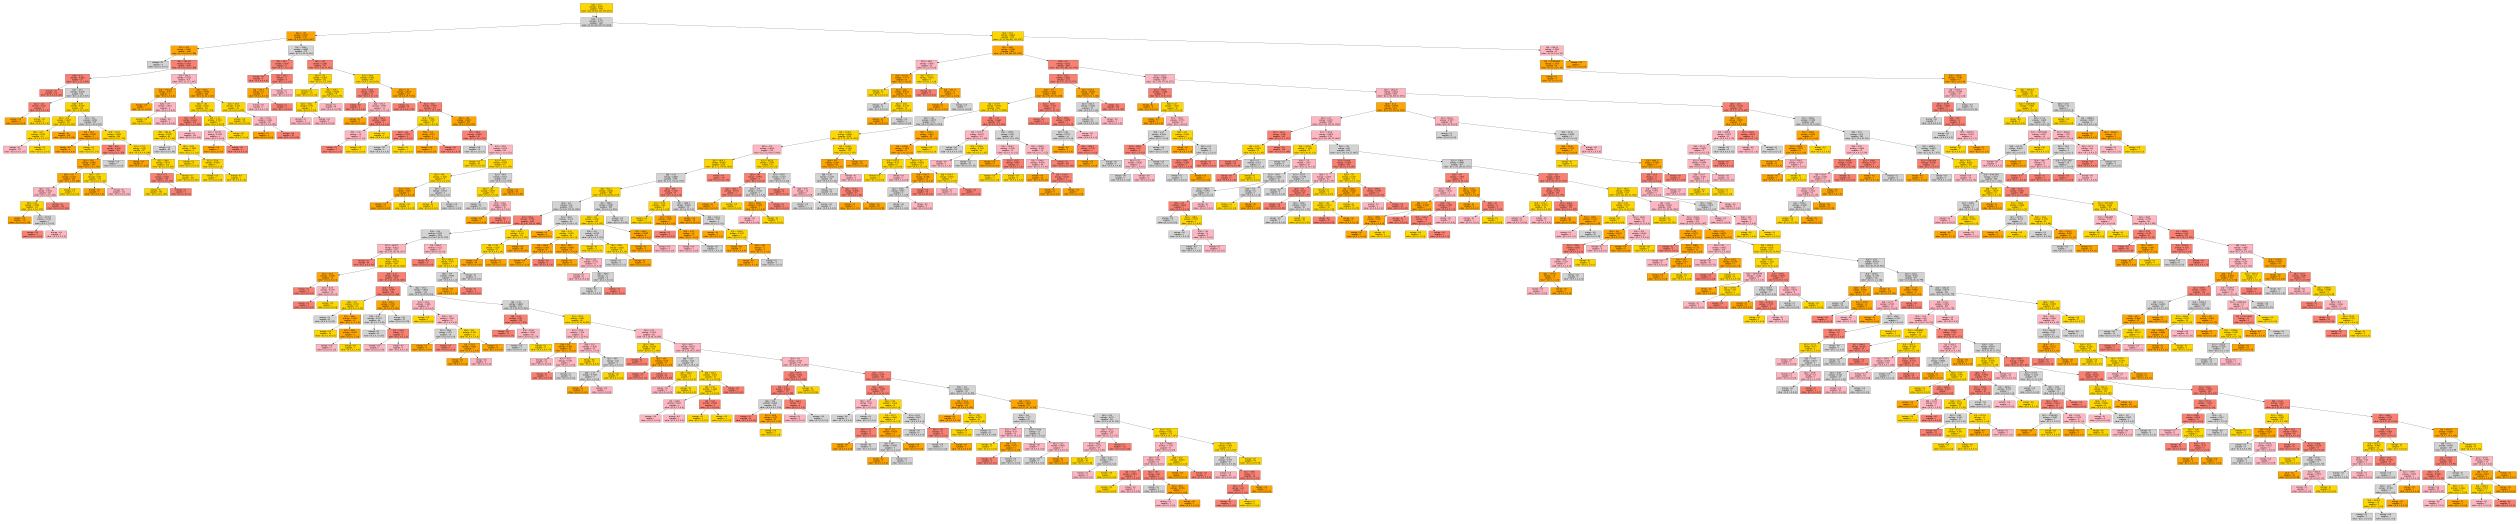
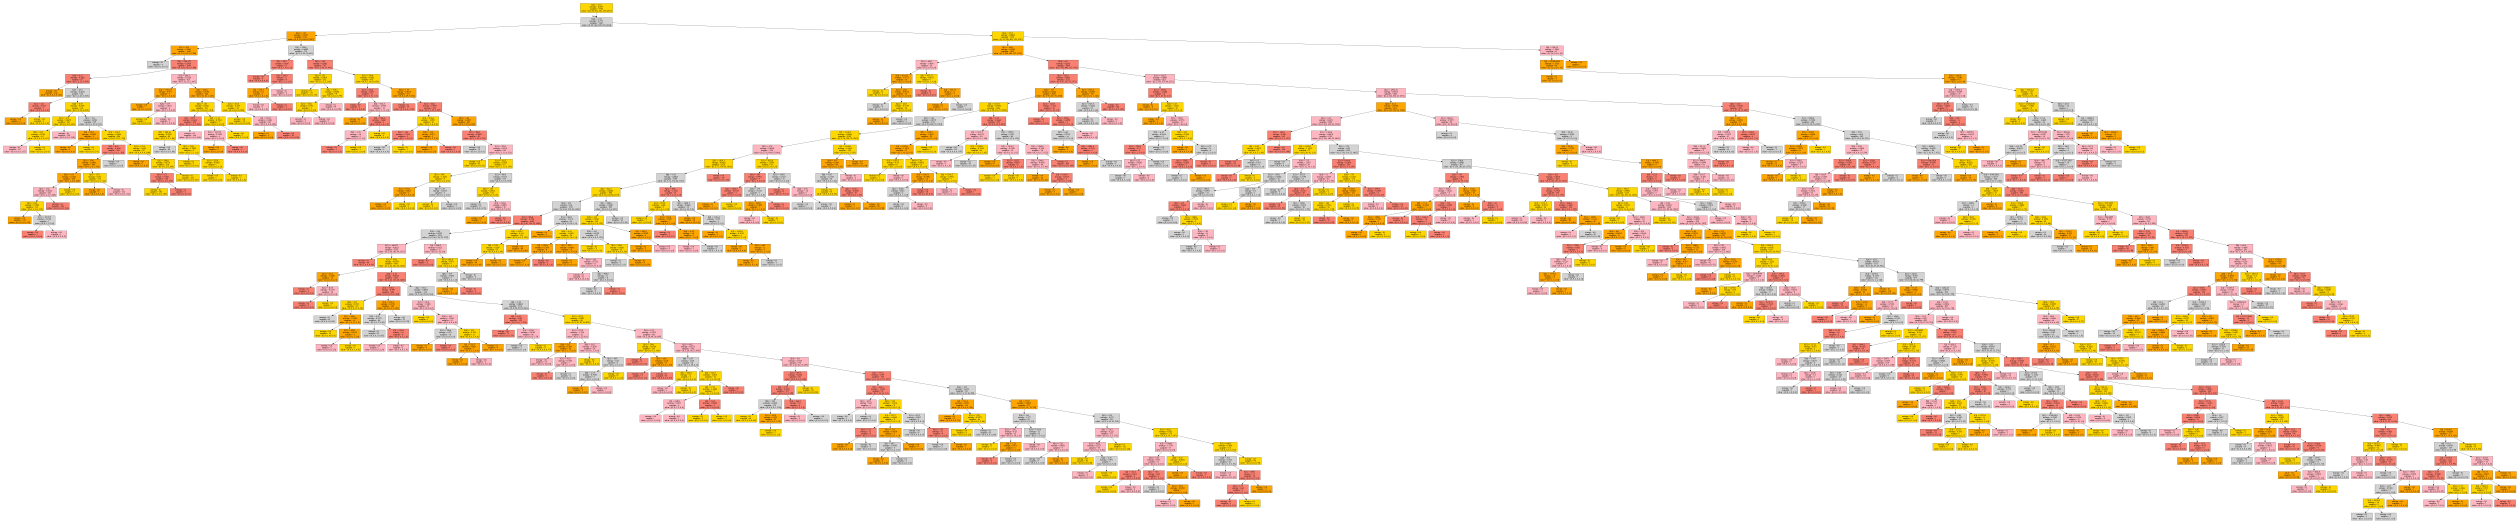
node "entropy = 0.0 samples = 124 value = [0, 0, 0, 0, 0, 124]": fillcolor salmon -> orange
node "entropy = 0.0 samples = 128 value = [0, 0, 0, 0, 0, 128]": fillcolor orange -> lightpink
node "entropy = 0.0 samples = 70 value = [0, 0, 0, 0, 0, 70]": fillcolor lightpink -> orange
node "entropy = 0.0 samples = 85 value = [0, 0, 0, 0, 0, 85]": removed
node "entropy = 0.0 samples = 35 value = [0, 0, 0, 0, 0, 35]": fillcolor lightgrey -> gold
node "entropy = 0.0 samples = 32 value = [0, 0, 0, 0, 0, 32]": fillcolor lightgrey -> salmon
node "entropy = 0.0 samples = 68 value = [0, 0, 0, 0, 0, 68]": fillcolor salmon -> gold
node "entropy = 0.0 samples = 122 value = [0, 0, 0, 0, 0, 122]": fillcolor salmon -> gold
